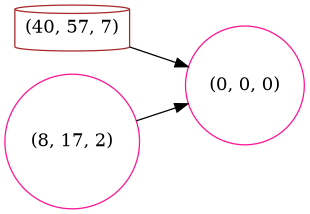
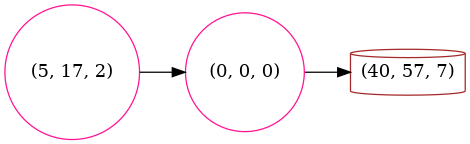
edge "(40, 57, 7)" -> "(0, 0, 0)": reversed
node "(8, 17, 2)": label "(8, 17, 2)" -> "(5, 17, 2)"
